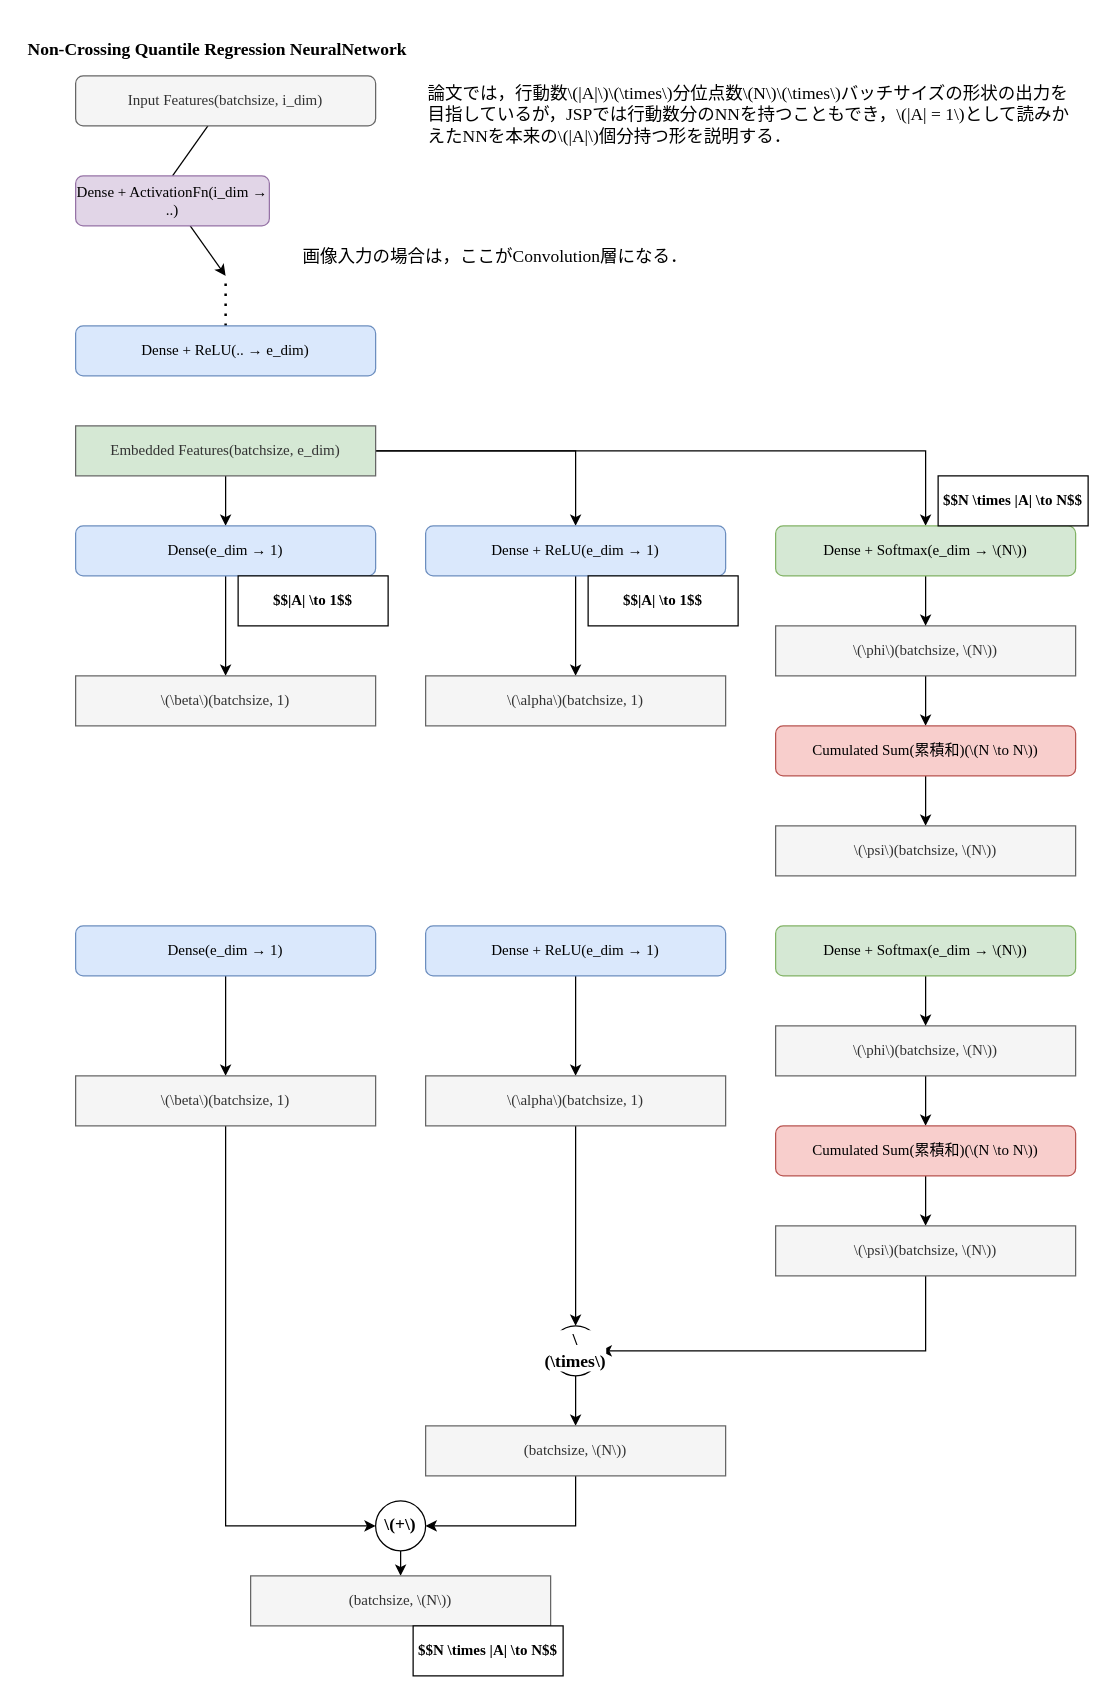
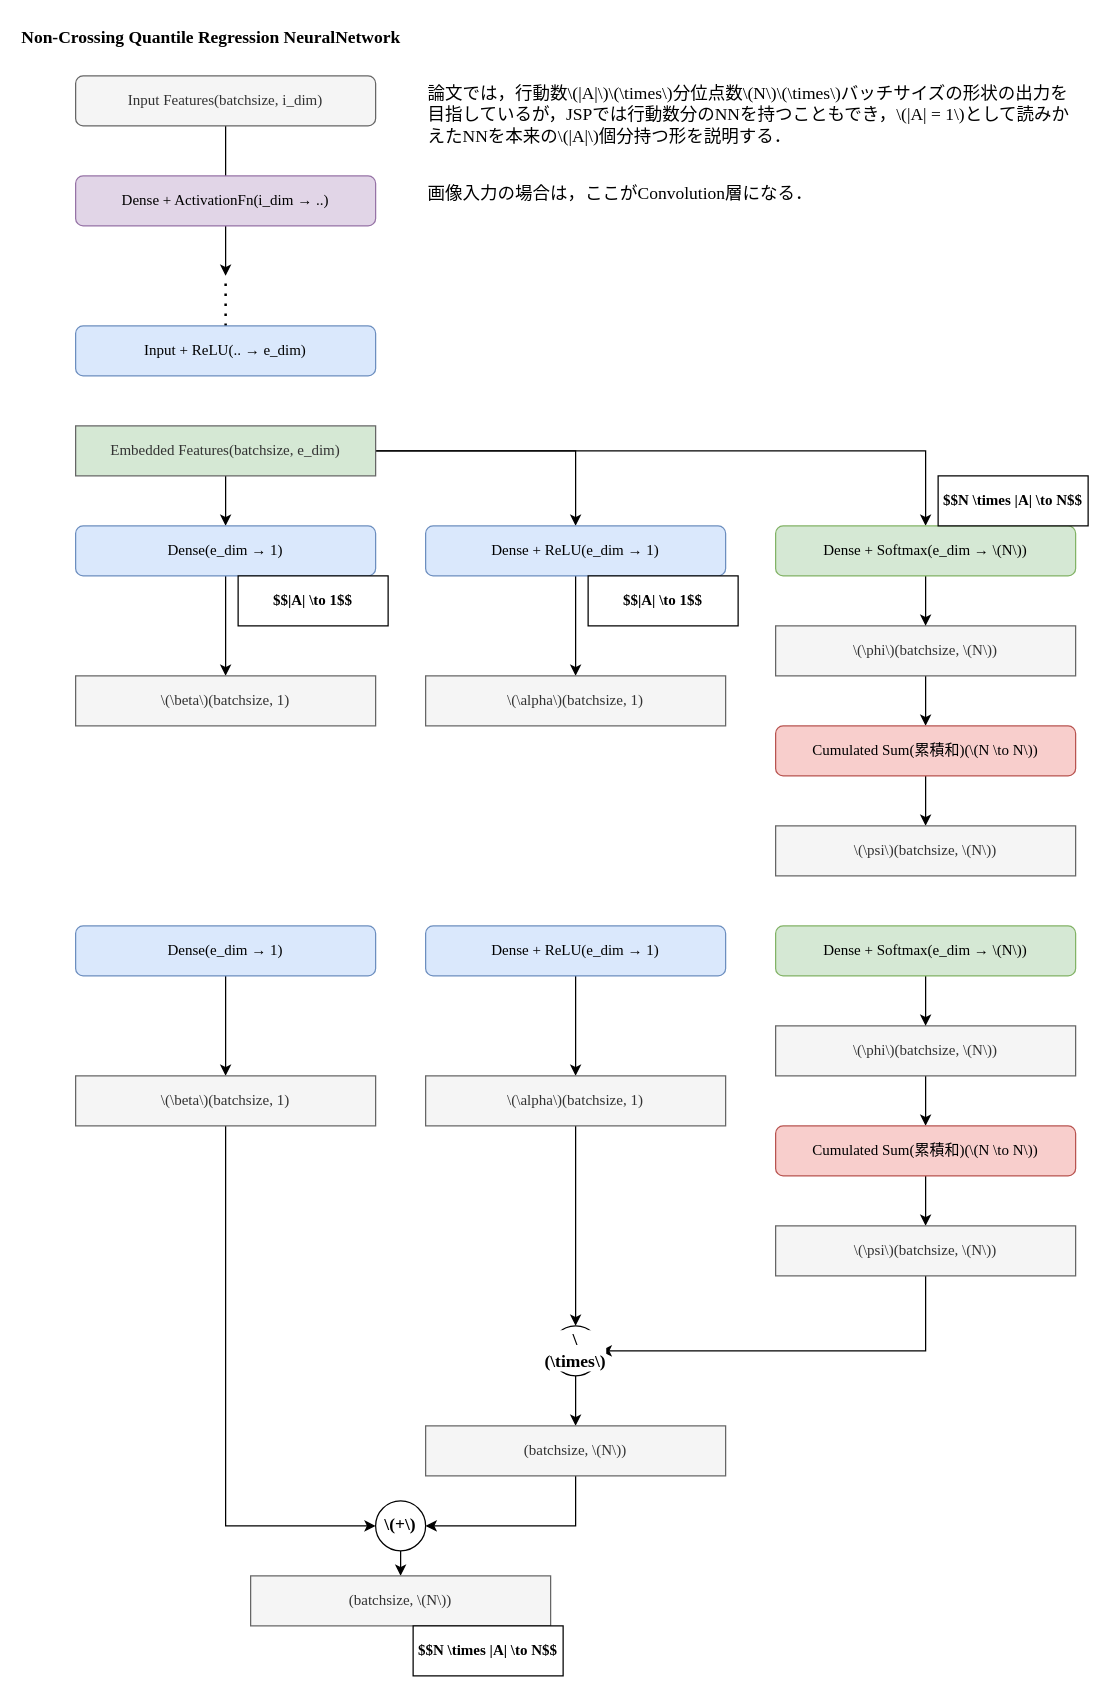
node "Non-Crossing Quantile Regression NeuralNetwork": moved (251, 51) -> (244, 38)
node "Dense + ActivationFn(i_dim → ..)": size 194x50 -> 300x50
node "画像入力の場合は，ここがConvolution層になる．": moved (626, 263) -> (751, 201)
node "Dense + ReLU(.. → e_dim)": label "Dense + ReLU(.. → e_dim)" -> "Input + ReLU(.. → e_dim)"
